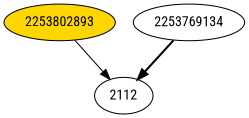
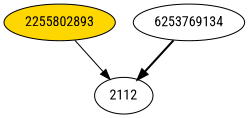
node "2253802893": label "2253802893" -> "2255802893"
node "2253769134": label "2253769134" -> "6253769134"
